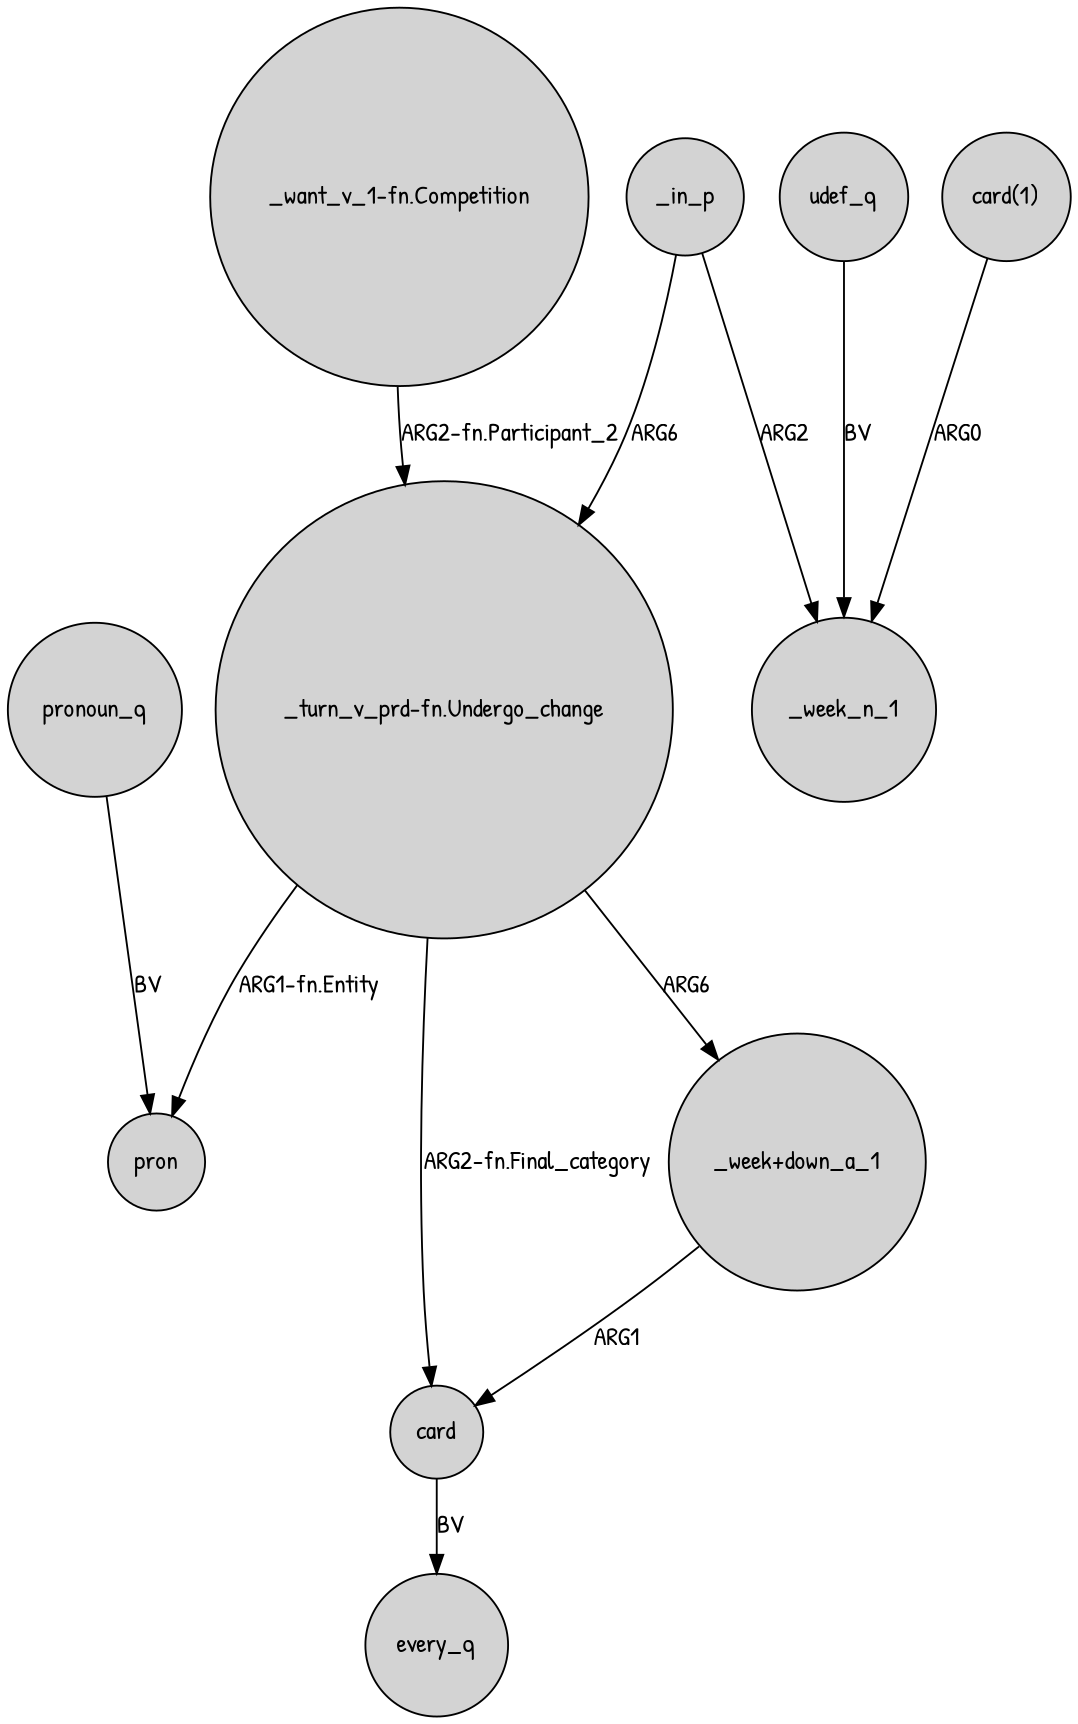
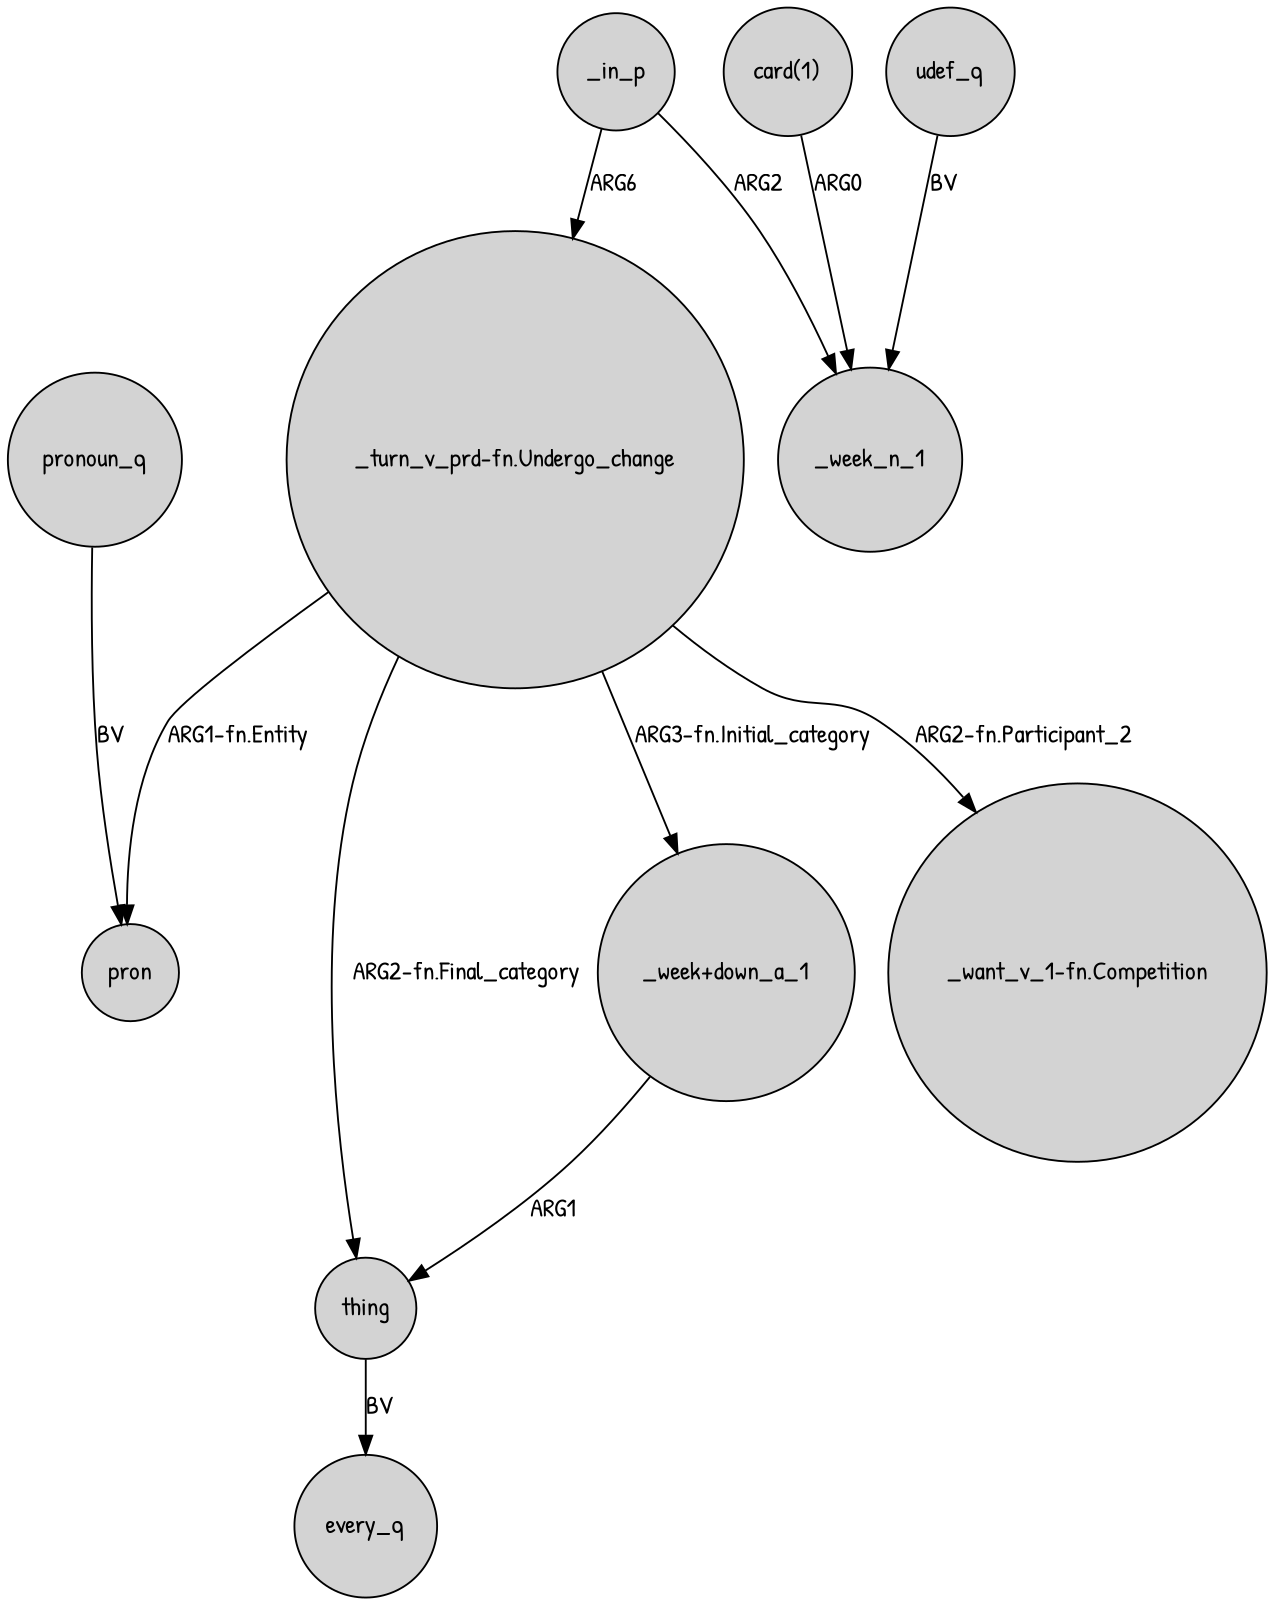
edge "_want_v_1-fn.Competition" -> "_turn_v_prd-fn.Undergo_change": reversed
edge "_turn_v_prd-fn.Undergo_change" -> "_week+down_a_1": label "ARG6" -> "ARG3-fn.Initial_category"
node "card": label "card" -> "thing"
